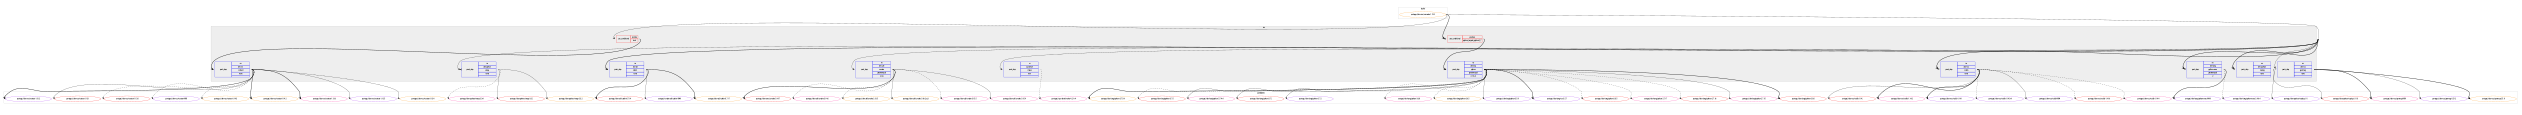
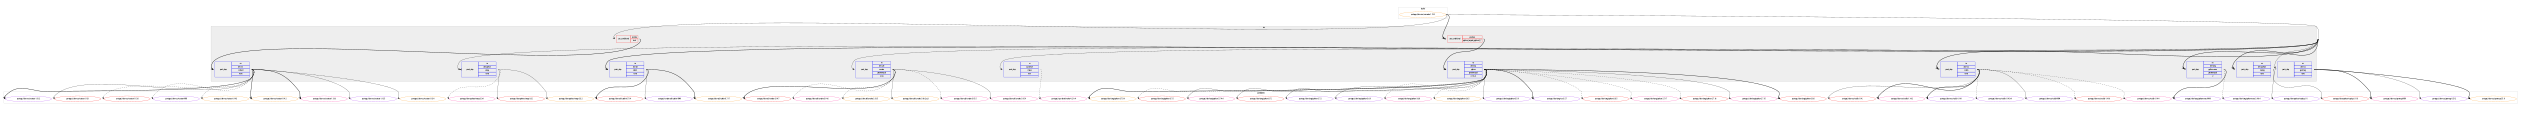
node "portage://dev-exec/cmake-3.14.7": label "portage://dev-exec/cmake-3.14.7" -> "portage://dev-util/cmake-3.14.7"
node "portage://dev-lang/python-3.6.9": added
